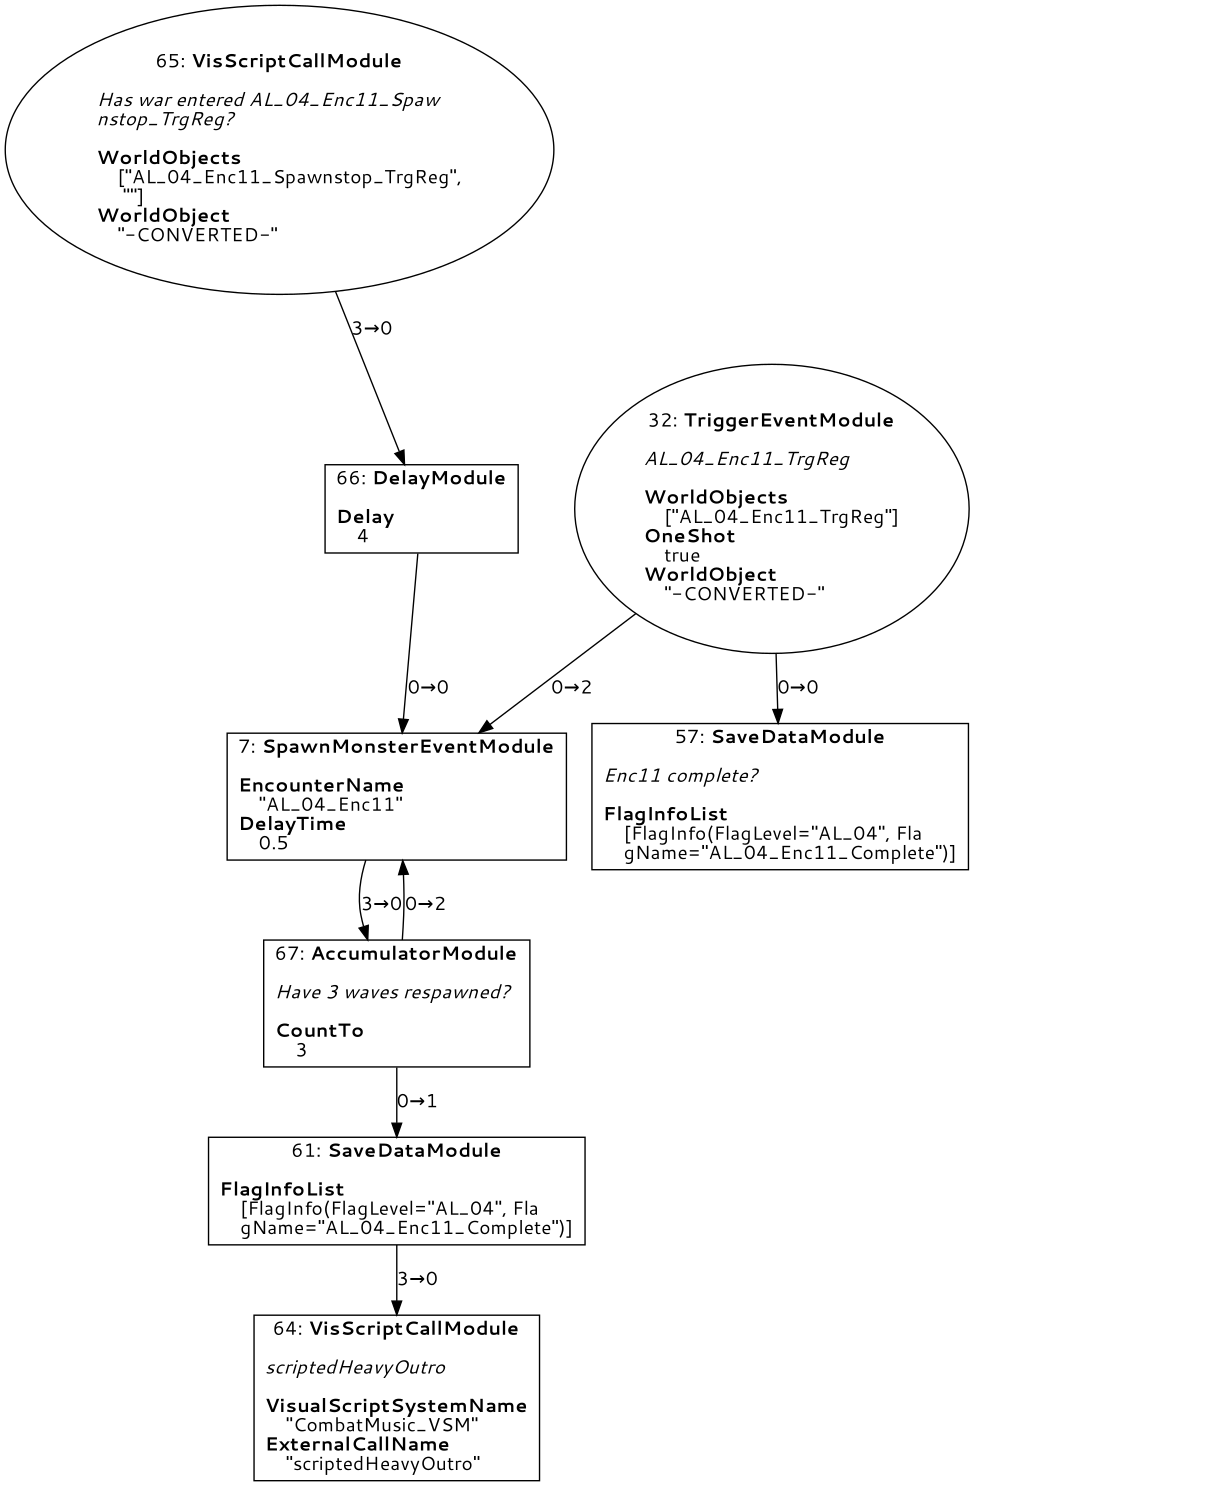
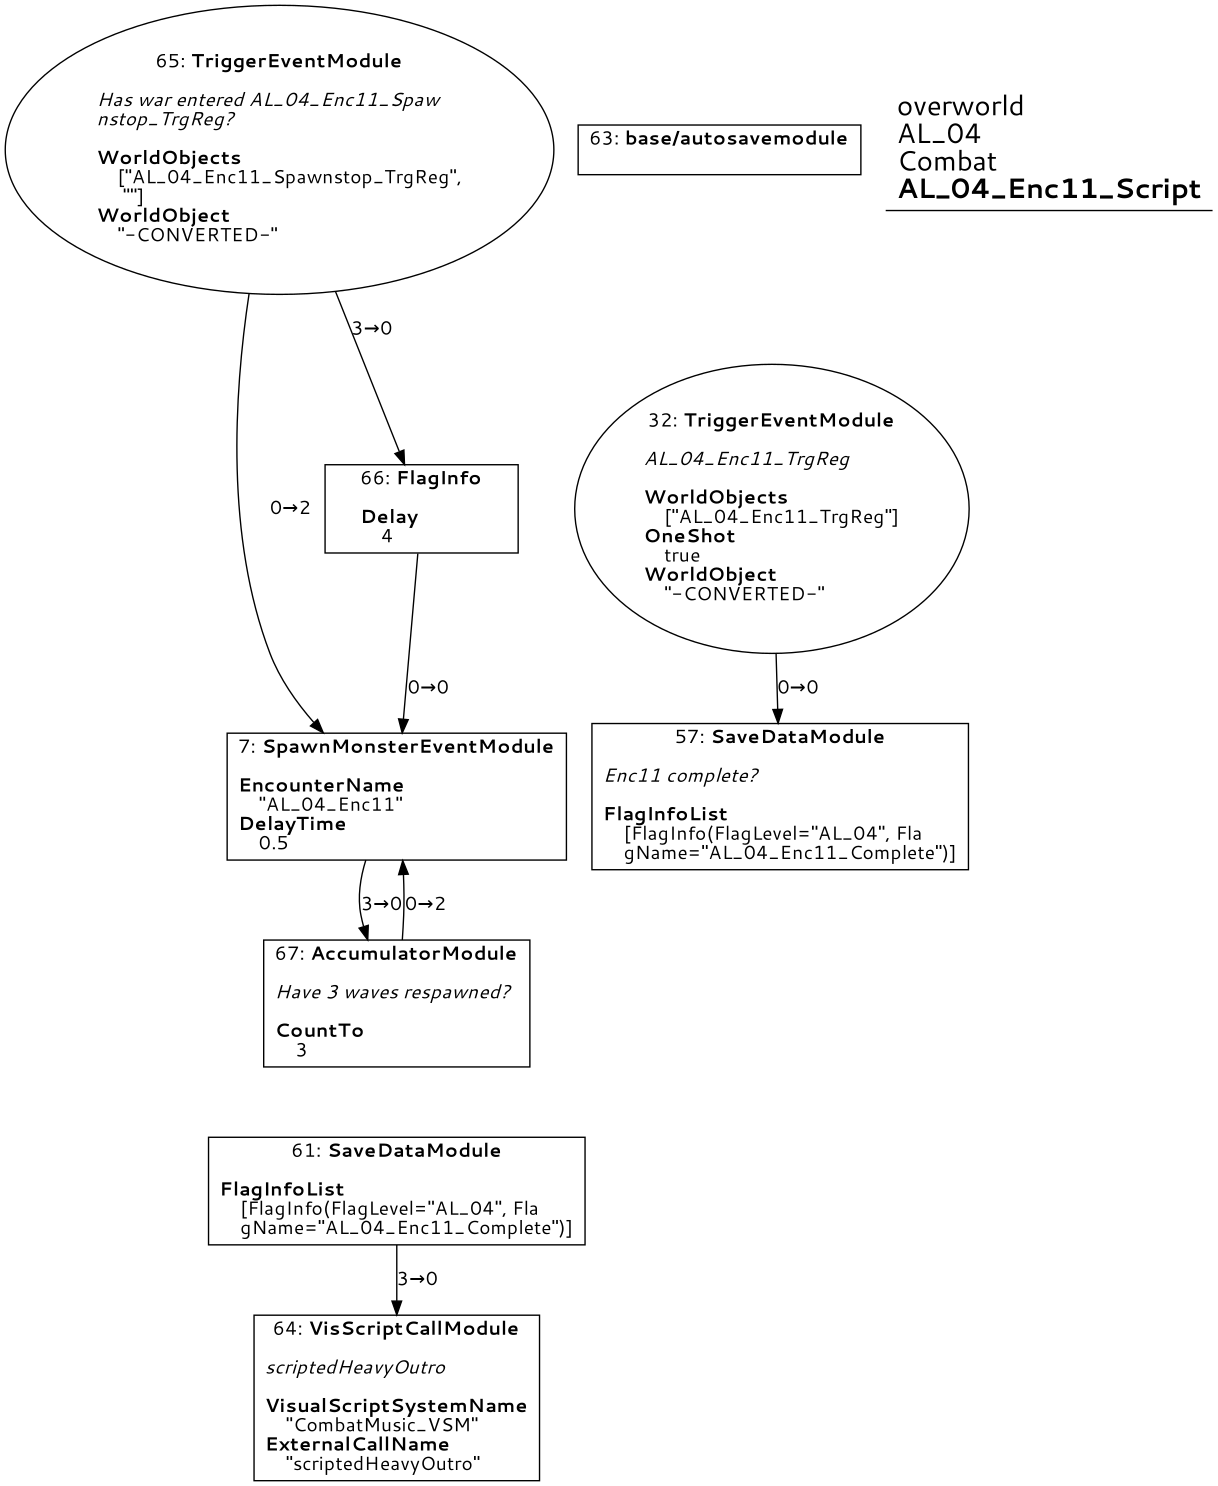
node "65:": text "VisScriptCallModule" -> "TriggerEventModule"
node "63:": added
node "overworld": added
node "66:": text "DelayModule" -> "FlagInfo"
edge "32:" -> "7:": now "65:" -> "7:"
edge "67:" -> "61:": removed, label "0→1"
